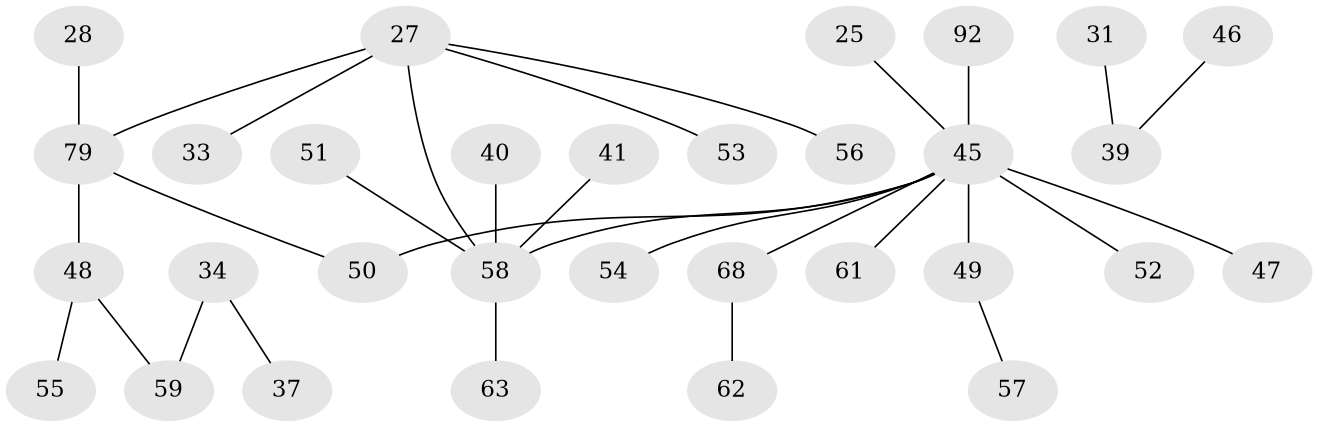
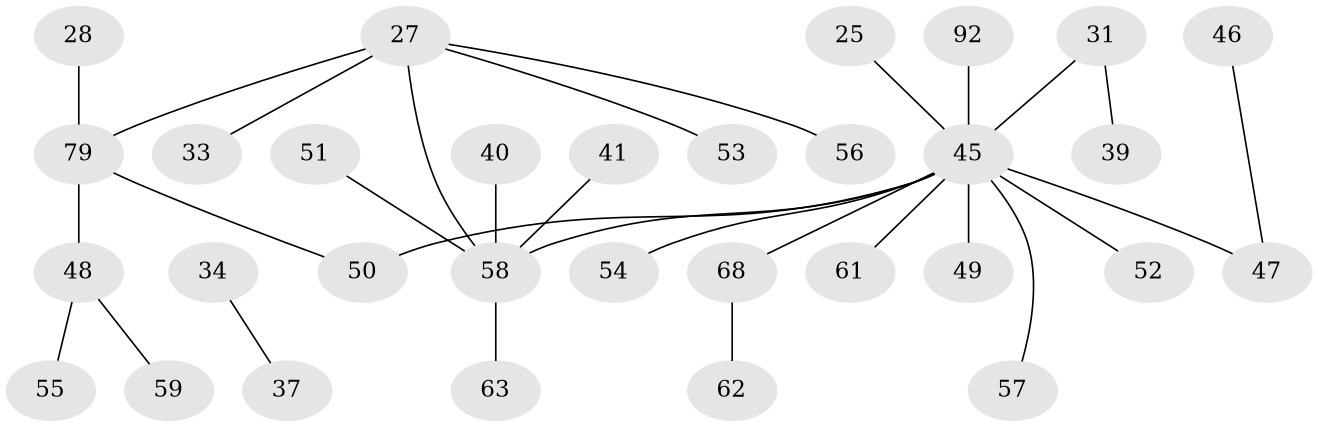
edge "31" -- "45": added
edge "46" -- "39": now "46" -- "47"
edge "34" -- "59": removed
edge "49" -- "57": now "45" -- "57"
